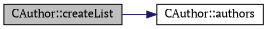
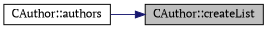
edge "CAuthor::createList" -> "CAuthor::authors": reversed
